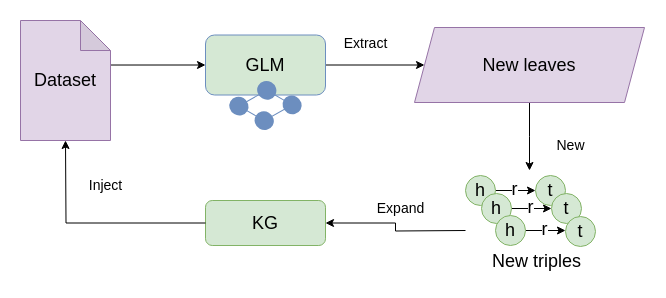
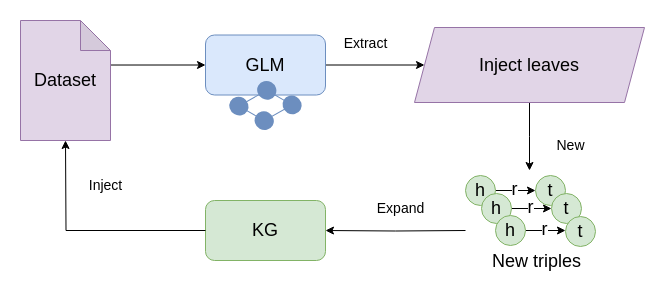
node "GLM": fillcolor #d5e8d4 -> #dae8fc
node "New leaves": label "New leaves" -> "Inject leaves"
node "KG": size 120x45 -> 120x60
